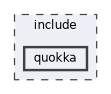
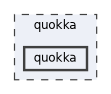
cluster "include": label "include" -> "quokka"
